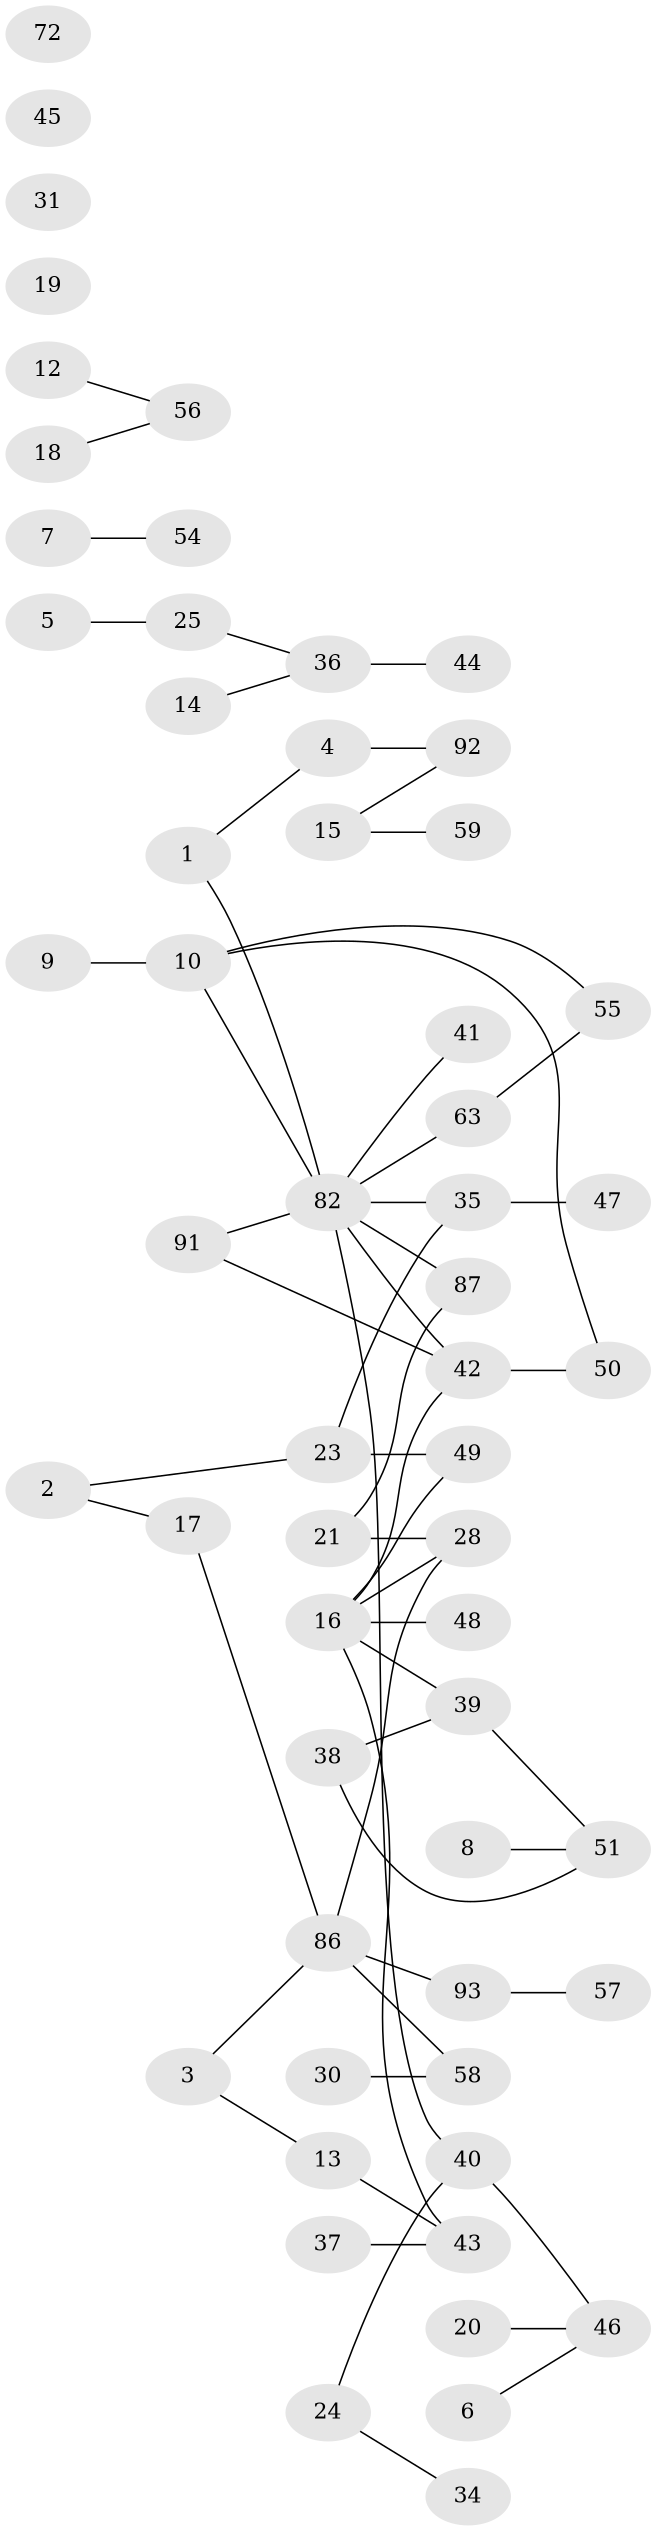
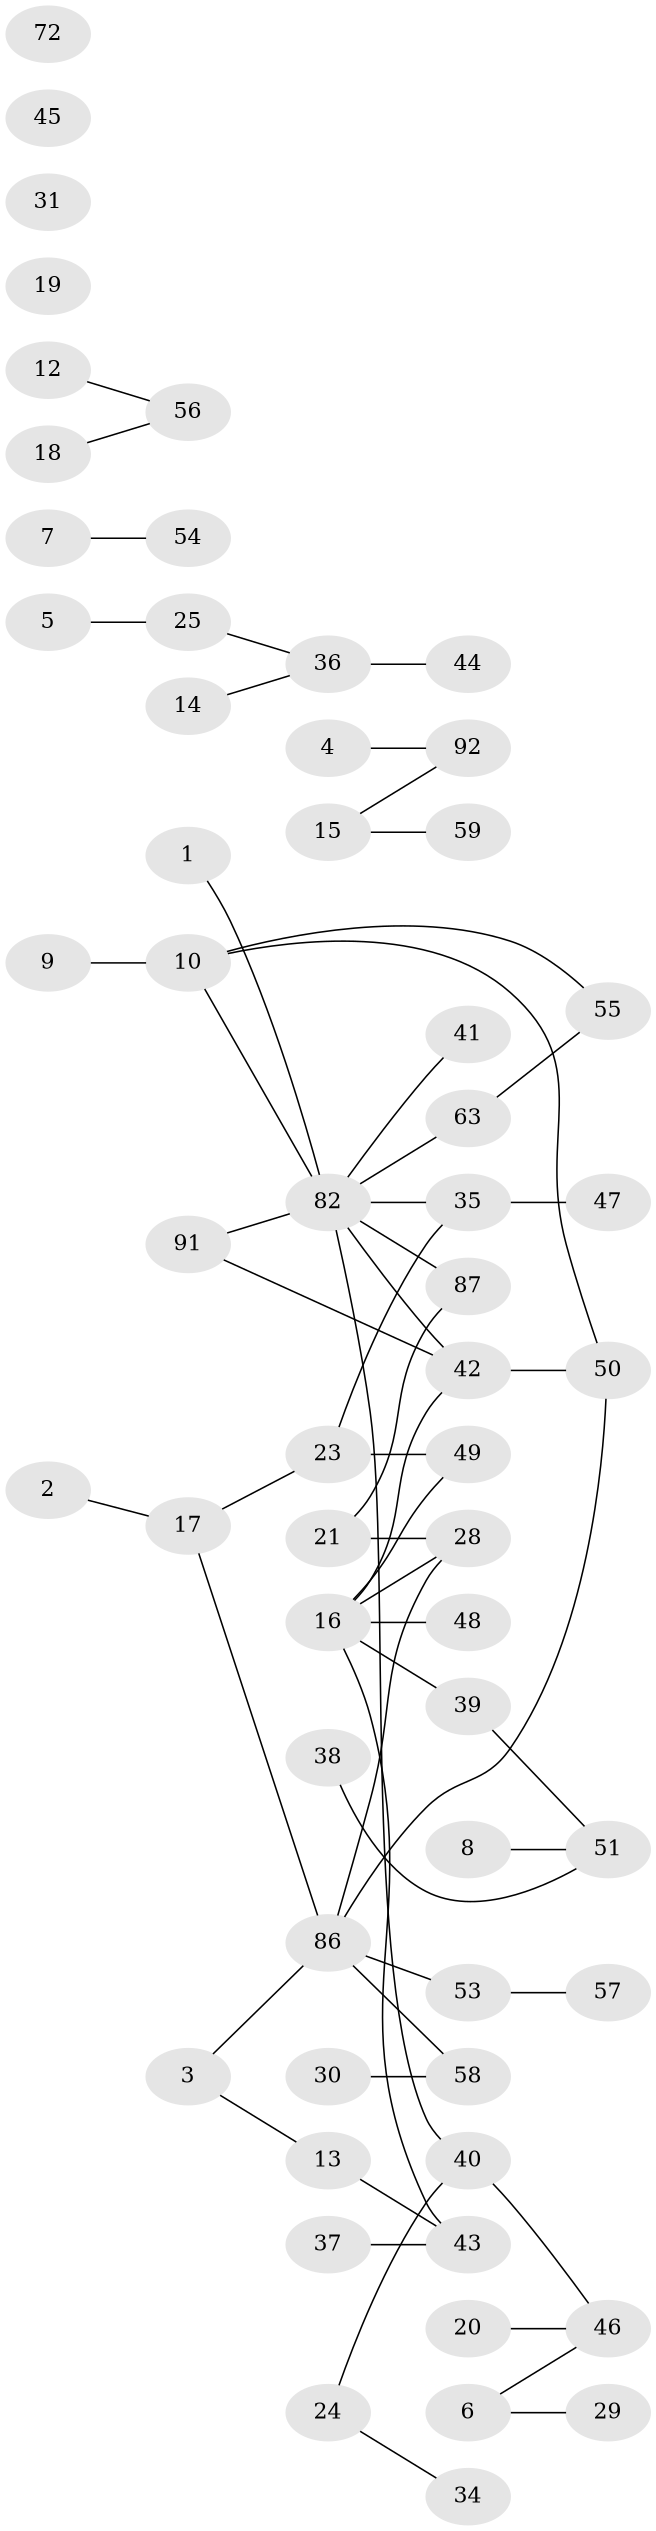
edge "4" -- "1": removed
edge "23" -- "2": now "23" -- "17"
edge "50" -- "86": added
edge "39" -- "38": removed
node "93": label "93" -> "53"
node "29": added
